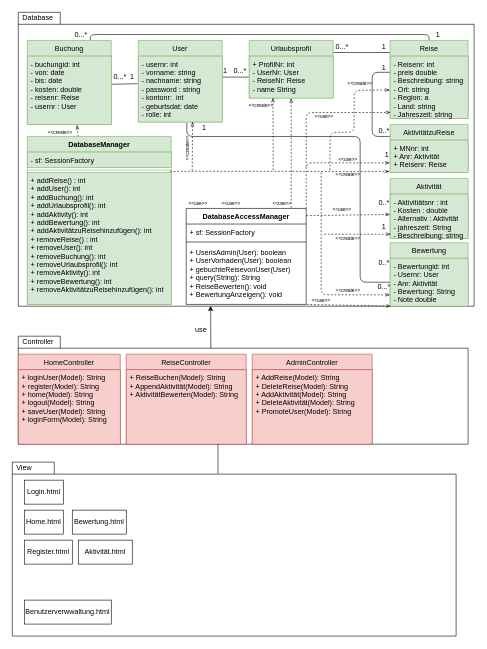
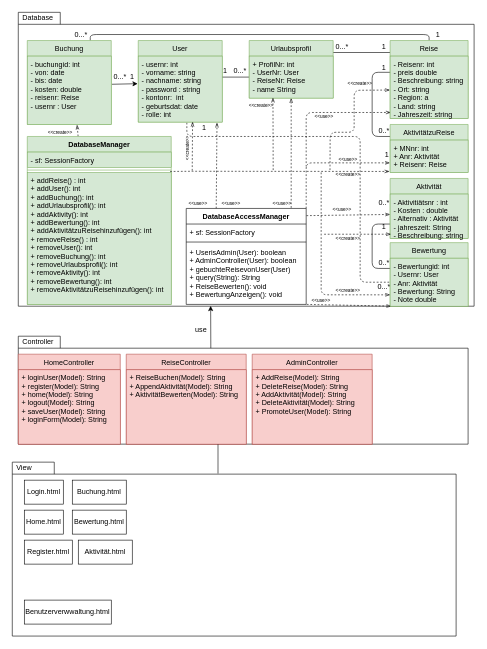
edge "- usernr: int - vorname: string - nachname: string - password : string - kontonr: int - geburtsdat: date - rolle: int" -- "- buchungid: int - von: date - bis: date - kosten: double - reisenr: Reise - usernr : User": arrowhead none -> classic
edge "- usernr: int - vorname: string - nachname: string - password : string - kontonr: int - geburtsdat: date - rolle: int" -- "- Bewertungid: int - Usernr: User - Anr: Aktivität - Bewertung: String - Note double": style solid -> dashed
edge "DatabaseAccessManager" -> "- usernr: int - vorname: string - nachname: string - password : string - kontonr: int - geburtsdat: date - rolle: int": added
edge "- Aktivitiätsnr : int - Kosten : double - Alternativ : Aktivität - jahreszeit: String - Beschreibung: string" -- "- Bewertungid: int - Usernr: User - Anr: Aktivität - Bewertung: String - Note double": added
node "+ UserisAdmin(User): boolean + UserVorhaden(User): boolean + gebuchteReisevonUser(User) + query(String): String + ReiseBewerten(): void + BewertungAnzeigen(): void": label "+ UserisAdmin(User): boolean + UserVorhaden(User): boolean + gebuchteReisevonUser(User) + query(String): String + ReiseBewerten(): void + BewertungAnzeigen(): void" -> "+ UserisAdmin(User): boolean + AdminController(User): boolean + gebuchteReisevonUser(User) + query(String): String + ReiseBewerten(): void + BewertungAnzeigen(): void"
node "Buchung.html": added
